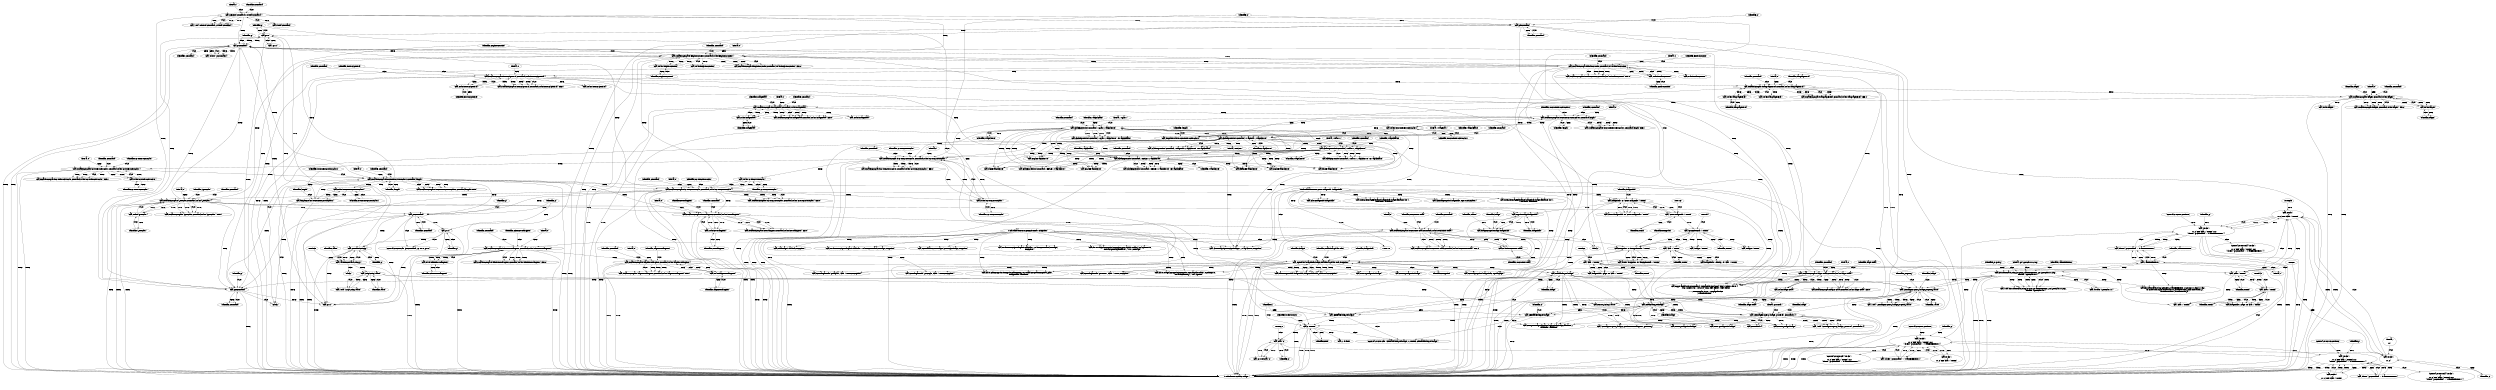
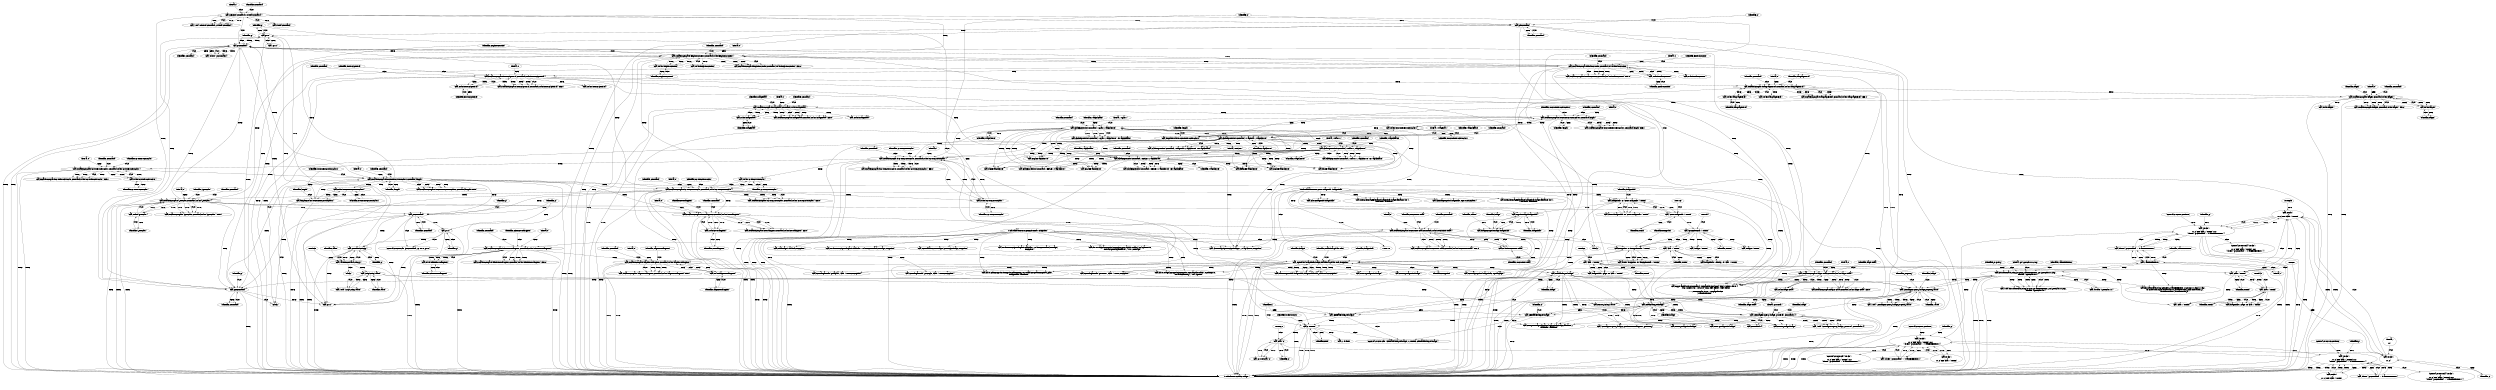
edge "(Call,memset(command,0,sizeof(command)))" -> "(Call,p-command)": label "DDG: " -> "AST: "
edge "(Call,MaxTextExtent-1)" -> "(MethodReturn,static Image *)": label "AST: " -> "DDG: "
